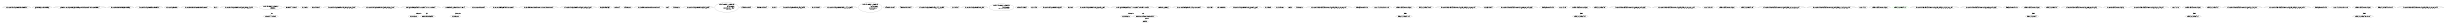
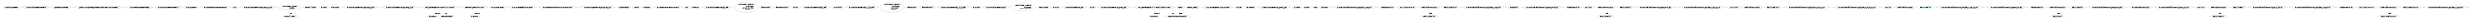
node "Nancy.Tests.Unit.Routing.RouteCacheFixture": added
node "filteredRoute.For.ShouldNotBeNull()": label "filteredRoute.For.ShouldNotBeNull()" -> "filteredRoute.Condition.ShouldNotBeNull()"
node "Entry Unk.ShouldBeSameAs": label "Entry Unk.ShouldBeSameAs" -> "Entry Unk.Contain"
edge "cachedRoute.Item2.ShouldBeSameAs(routes.ElementAt(index))" -> "cachedRoutes": reversed
